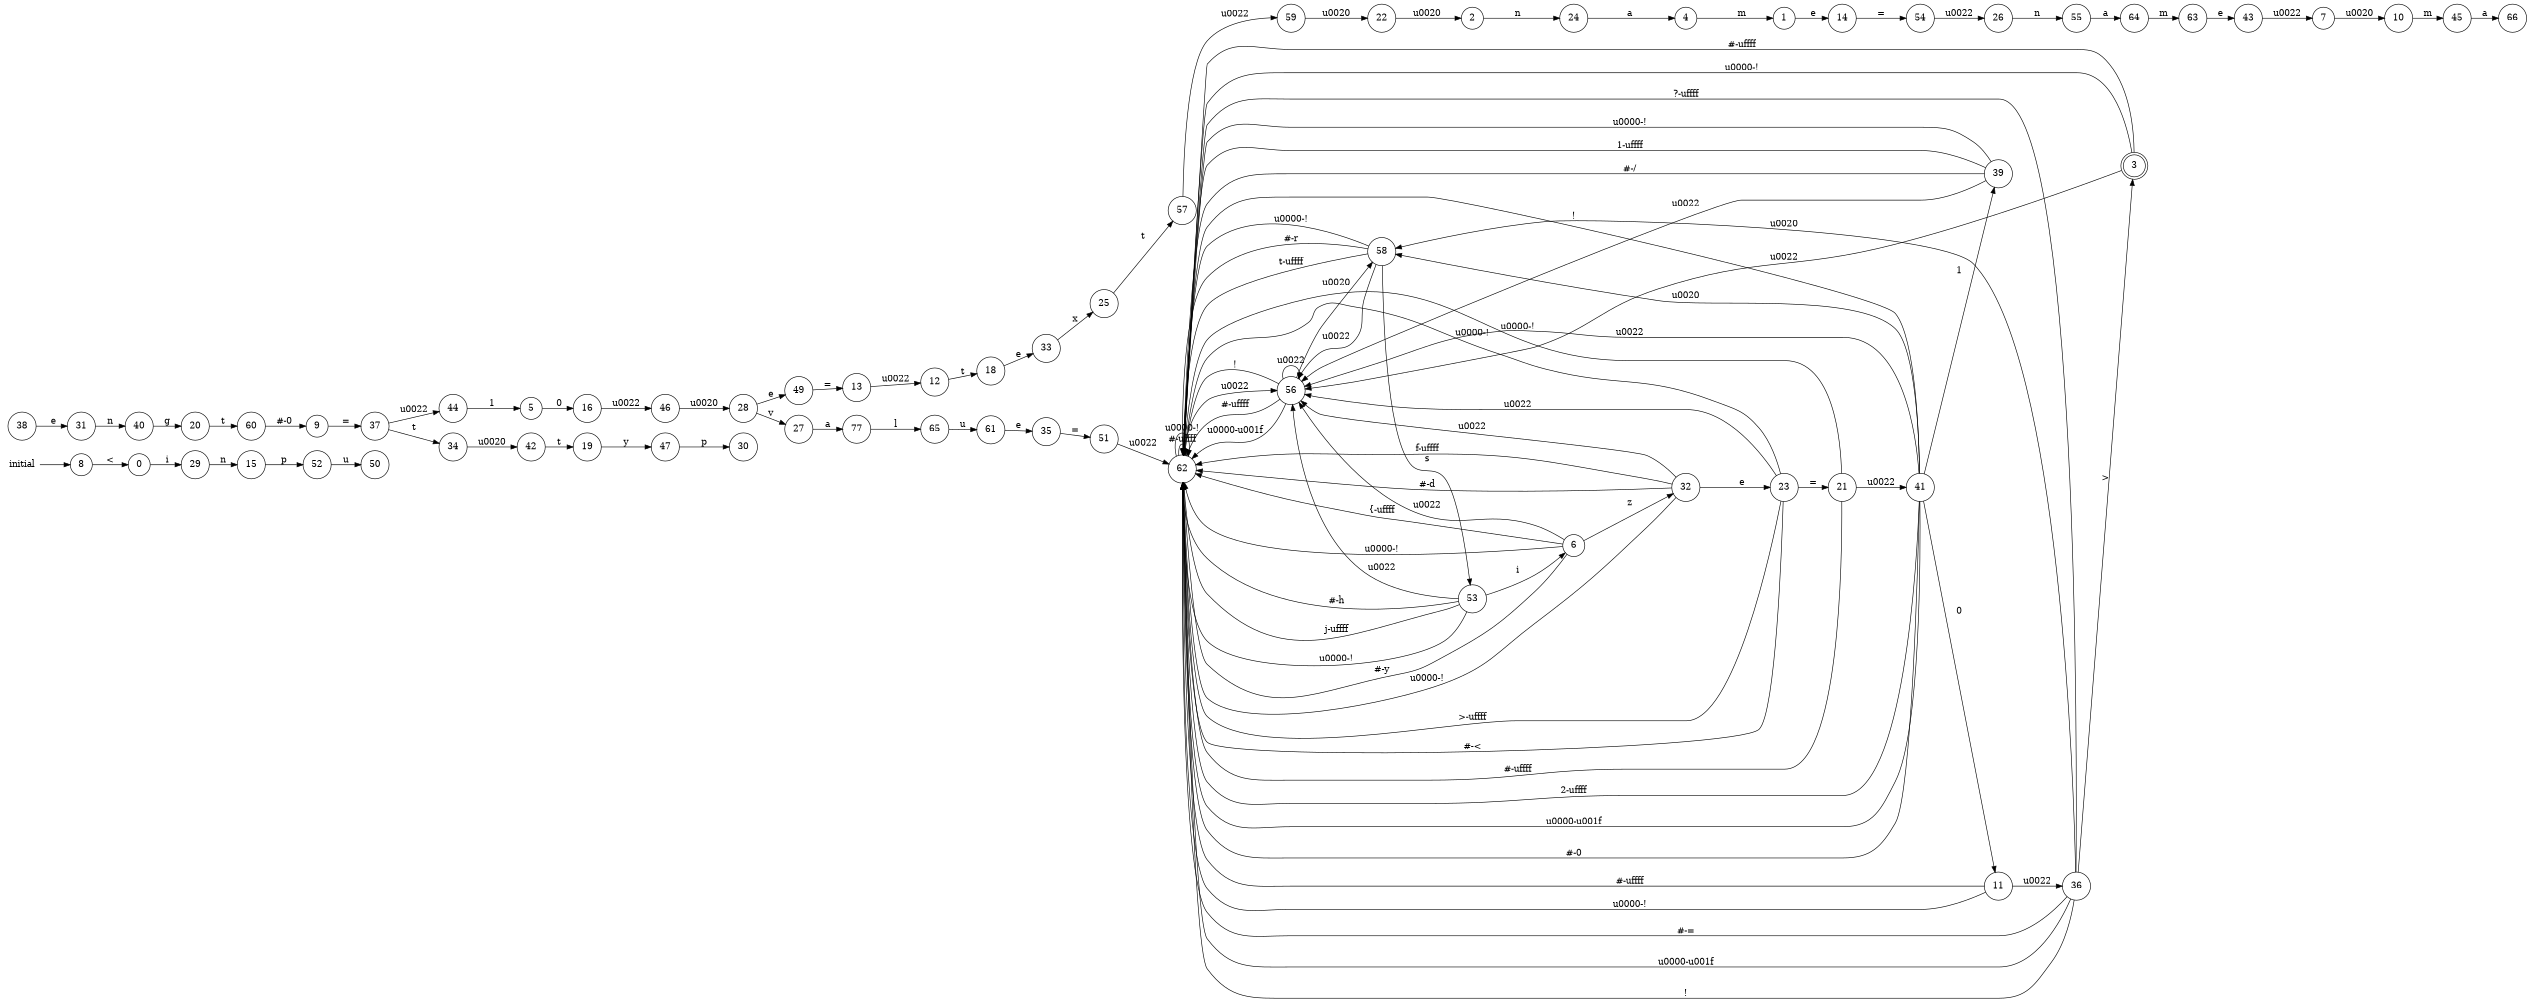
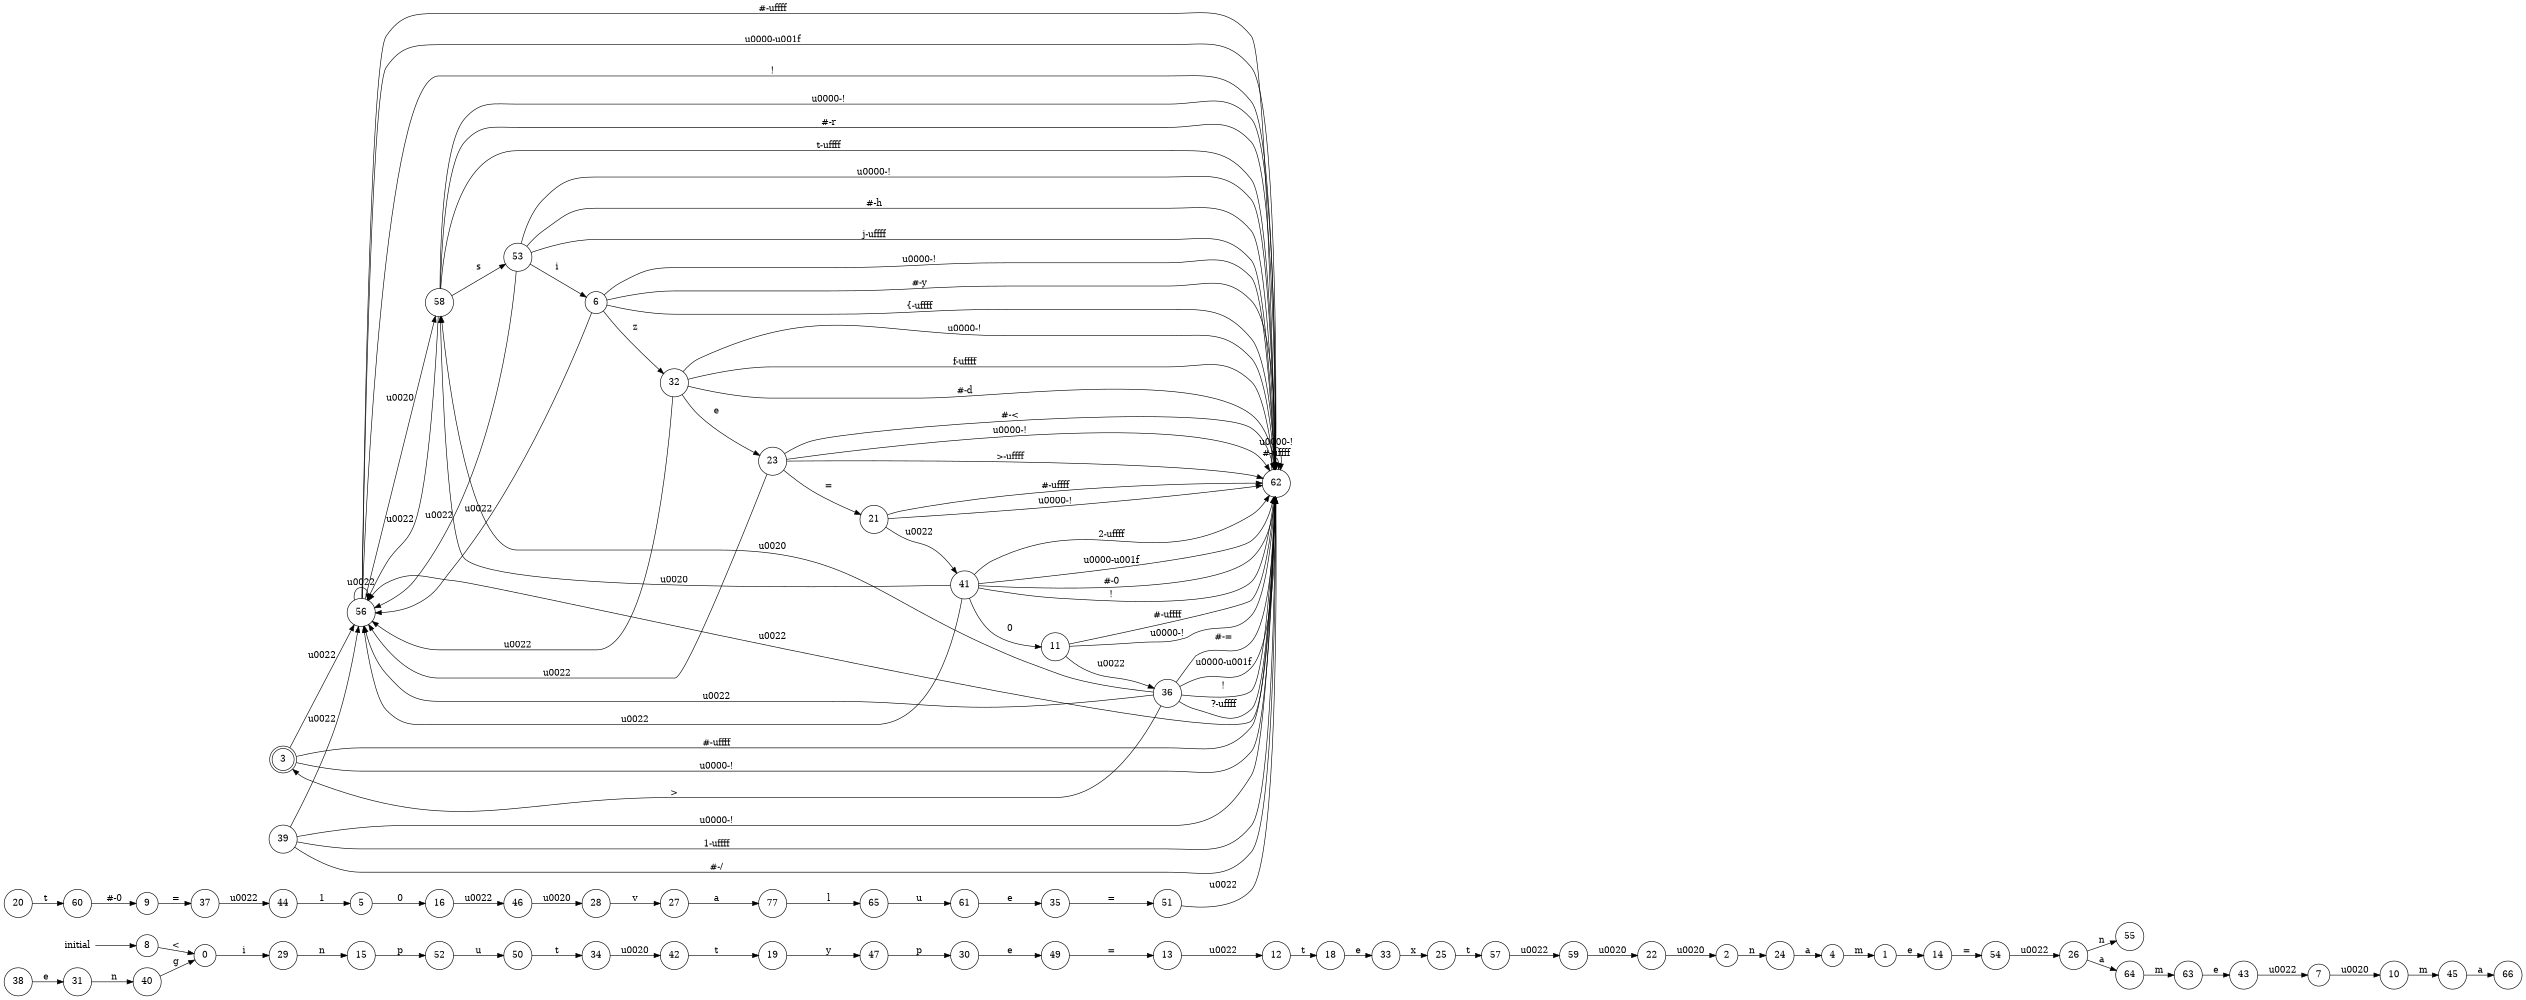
edge "55" -> "64": now "26" -> "64"
edge "41" -> "39": removed, label "1"
edge "28" -> "49": now "30" -> "49"
edge "40" -> "20": now "40" -> "0"
edge "37" -> "34": now "50" -> "34"
edge "36" -> "56": added, label "u0022"
